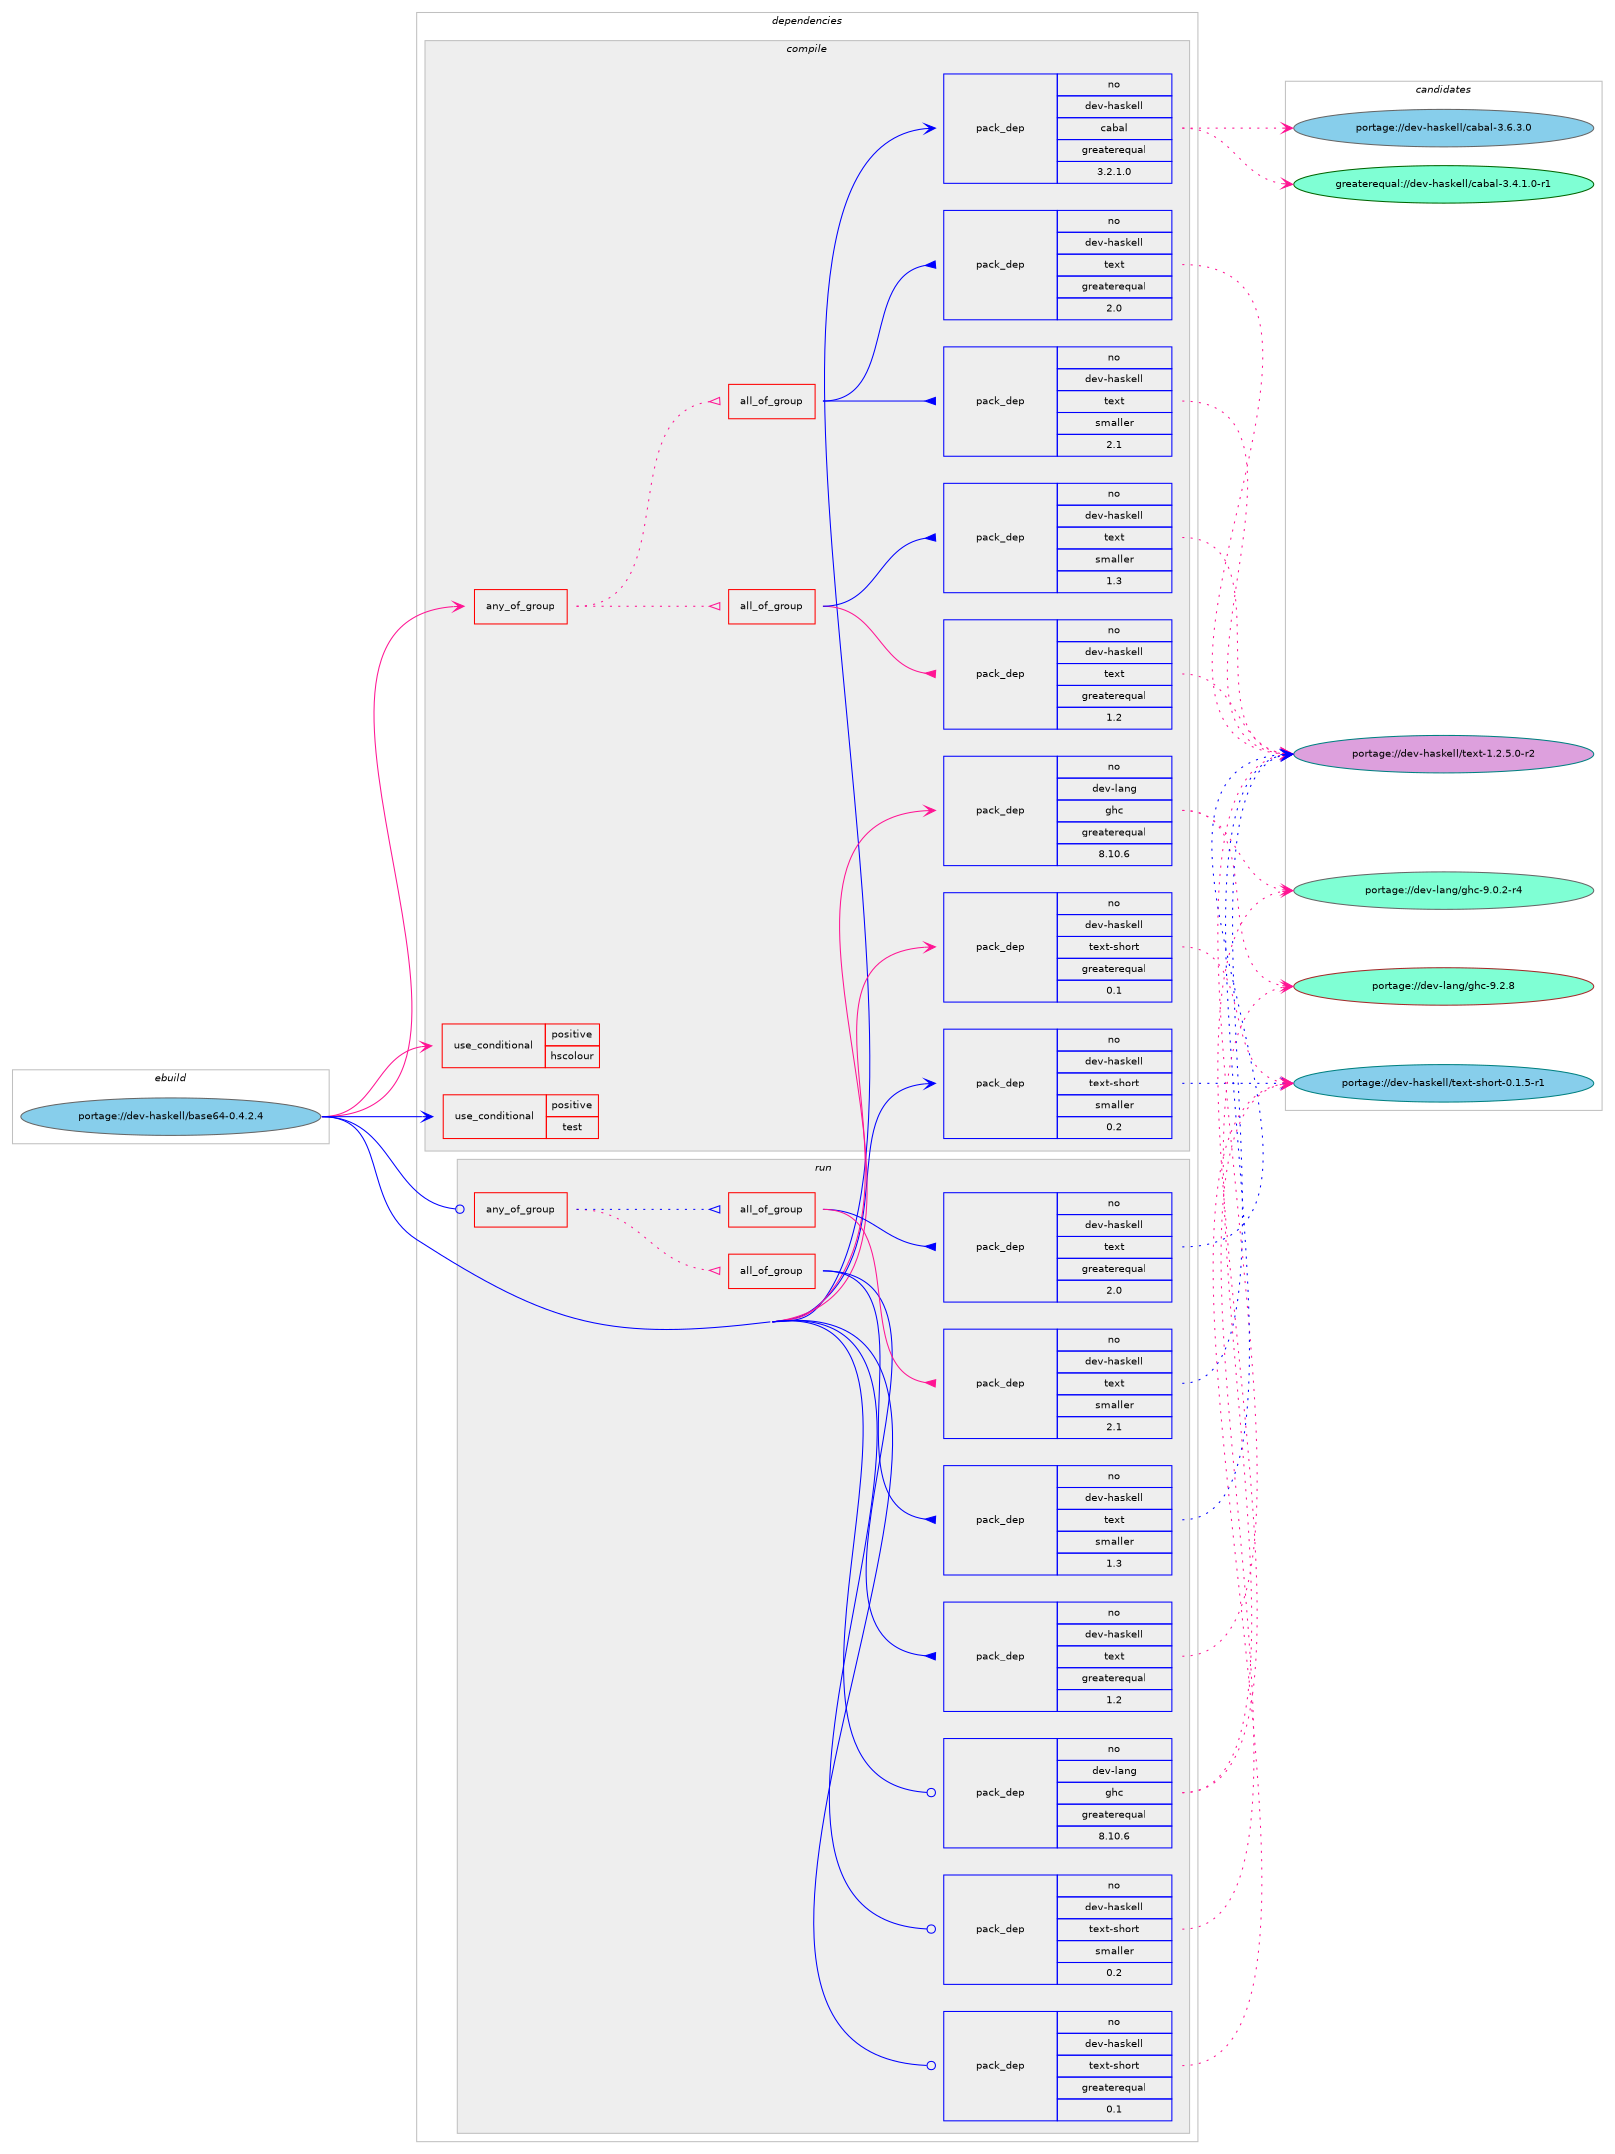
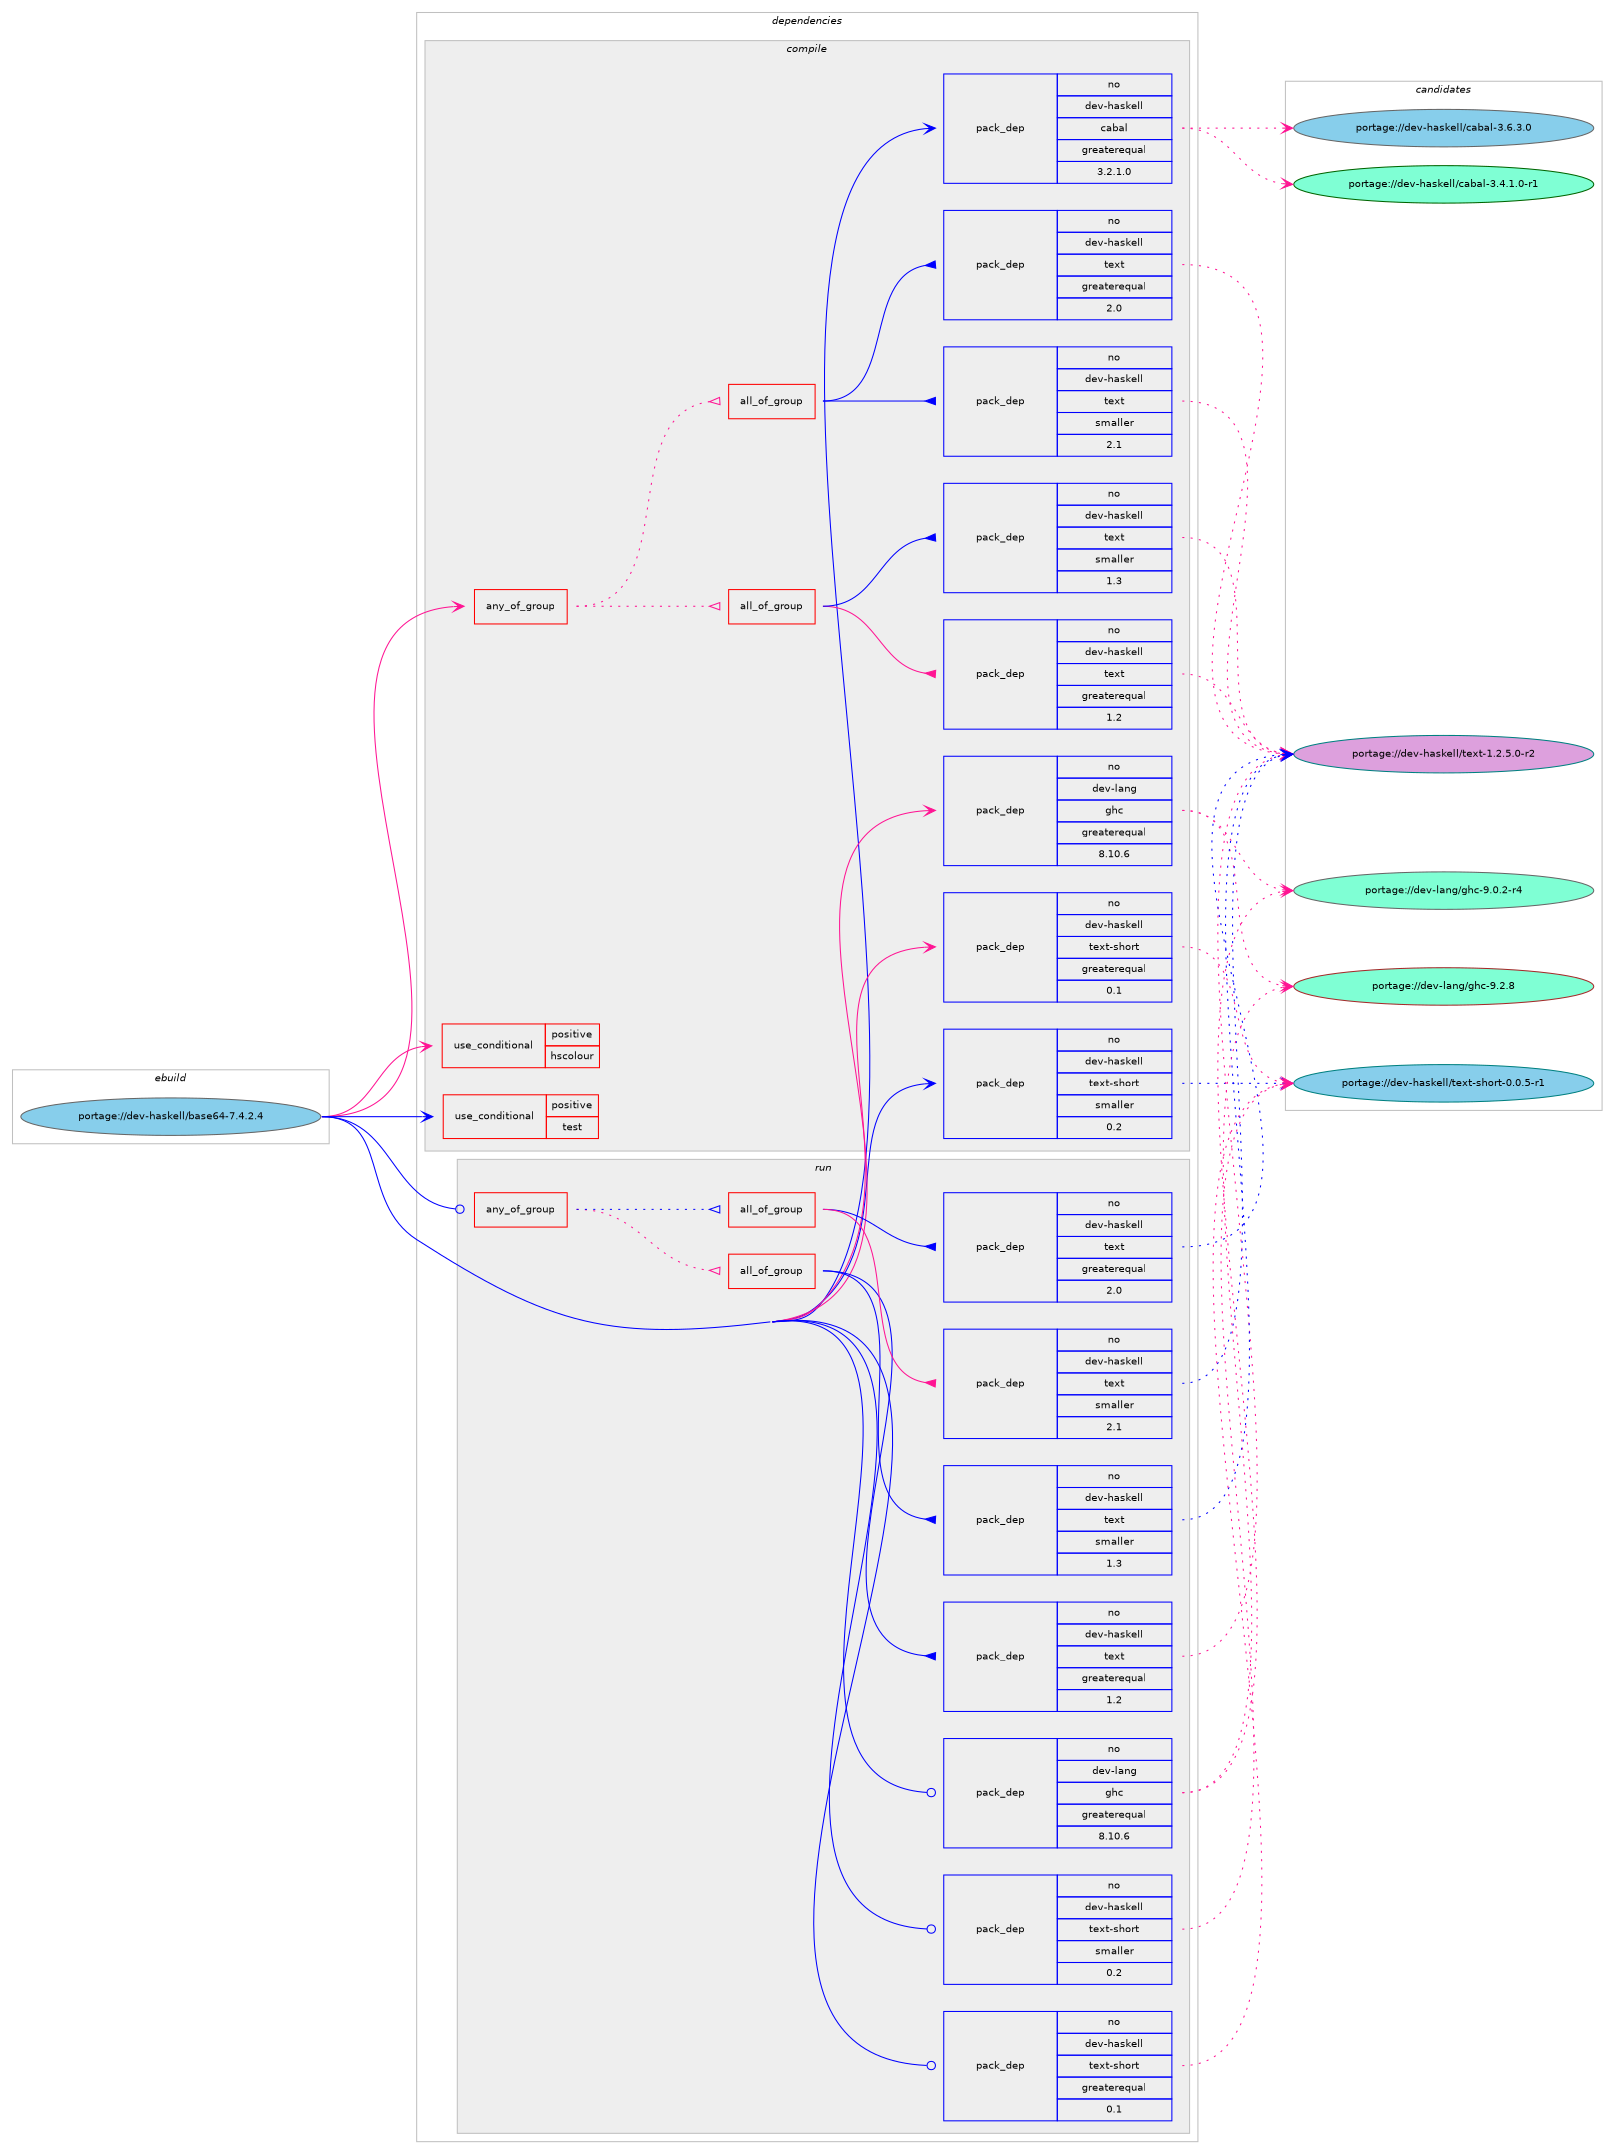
node "greaterequal://dev-haskell/cabal-3.4.1.0-r1": label "greaterequal://dev-haskell/cabal-3.4.1.0-r1" -> "portage://dev-haskell/cabal-3.4.1.0-r1"
node "portage://dev-haskell/text-short-0.1.5-r1": label "portage://dev-haskell/text-short-0.1.5-r1" -> "portage://dev-haskell/text-short-0.0.5-r1"
node "portage://dev-haskell/base64-0.4.2.4": label "portage://dev-haskell/base64-0.4.2.4" -> "portage://dev-haskell/base64-7.4.2.4"
